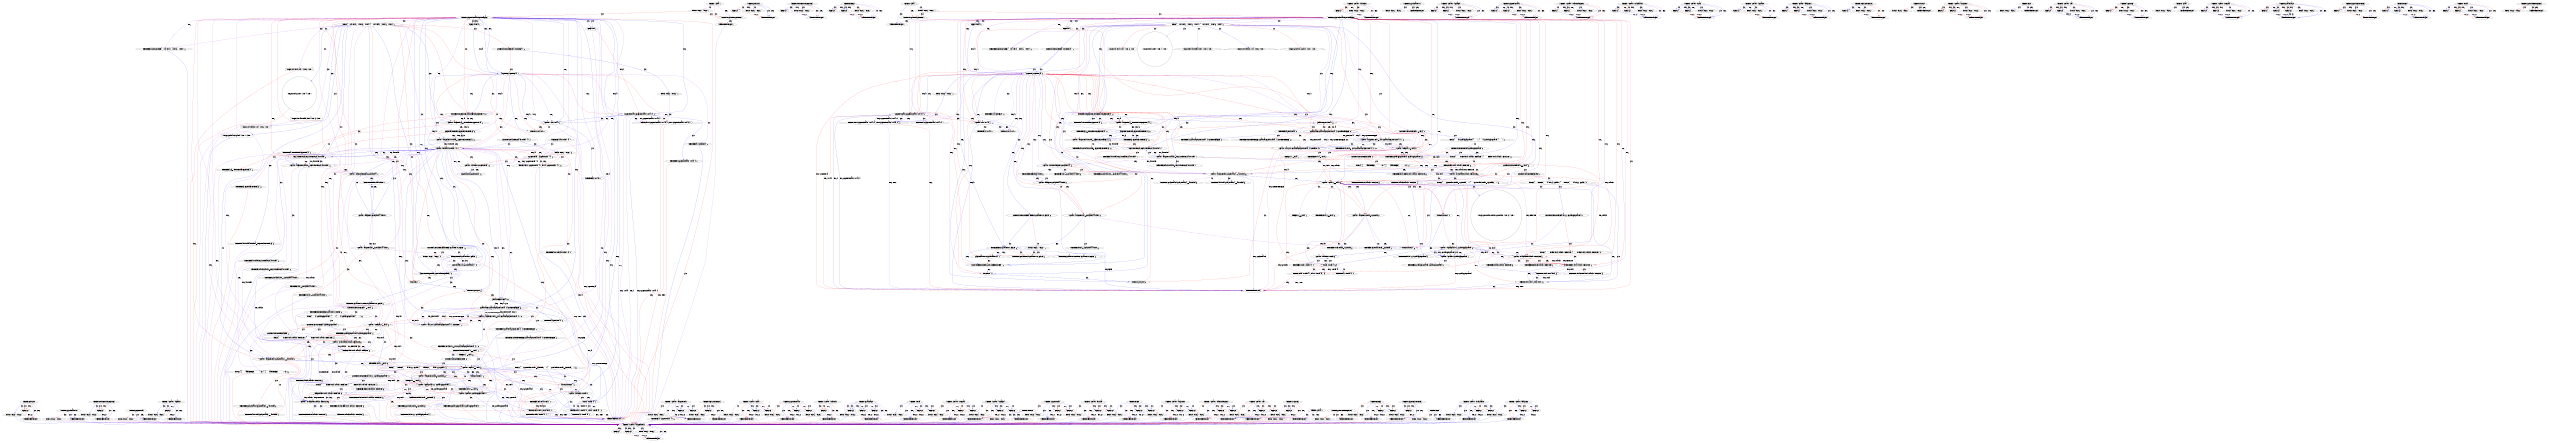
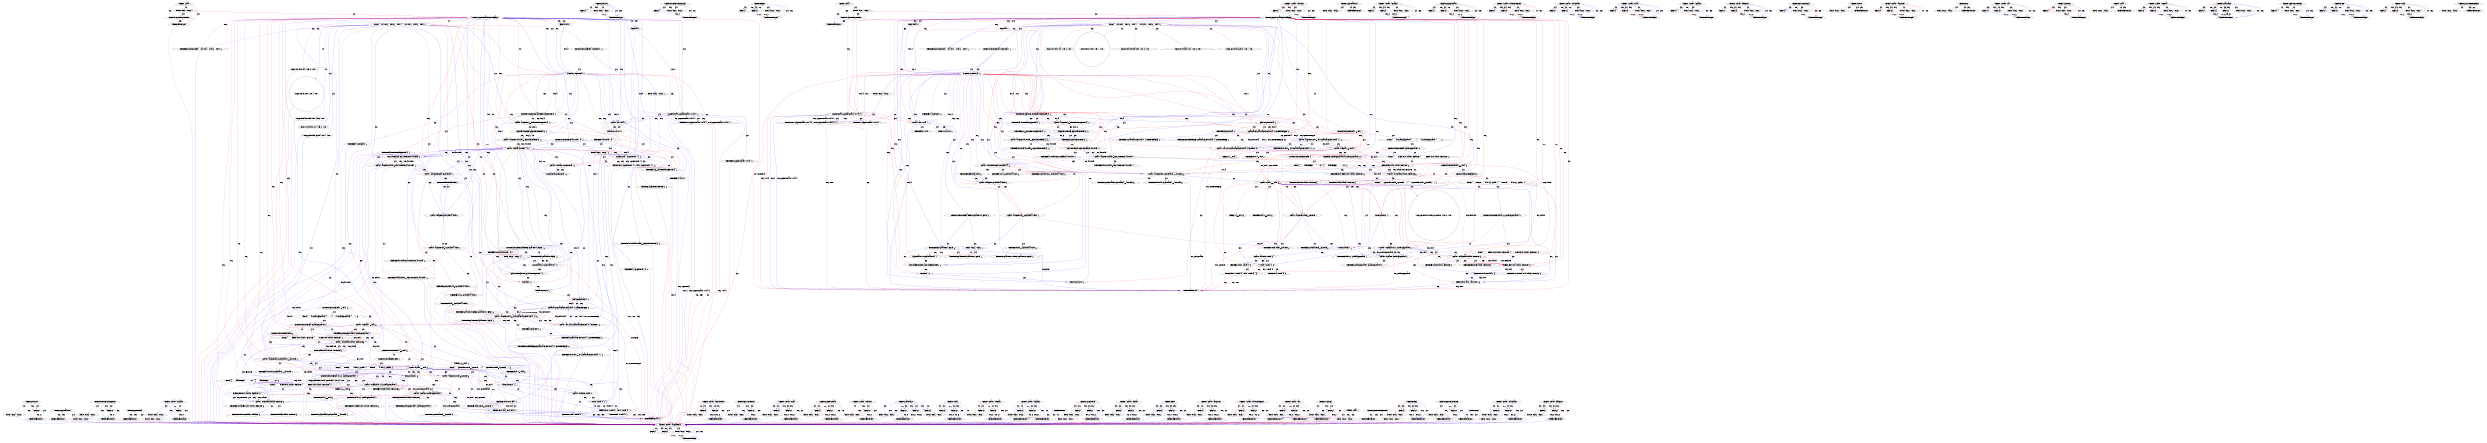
edge "(*GC_get_oom_fn(),(*GC_get_oom_fn())(lb))" -> "(IDENTIFIER,lb,(*GC_get_oom_fn())(lb))": added, label "AST:"
node "<(LOCAL,GC_oom_func oom_fn: GC_oom_func)<SUB>39</SUB>>": added
